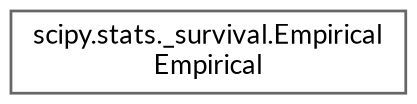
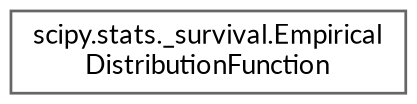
node "scipy.stats._survival.Empirical Empirical": label "scipy.stats._survival.Empirical Empirical" -> "scipy.stats._survival.Empirical DistributionFunction"
